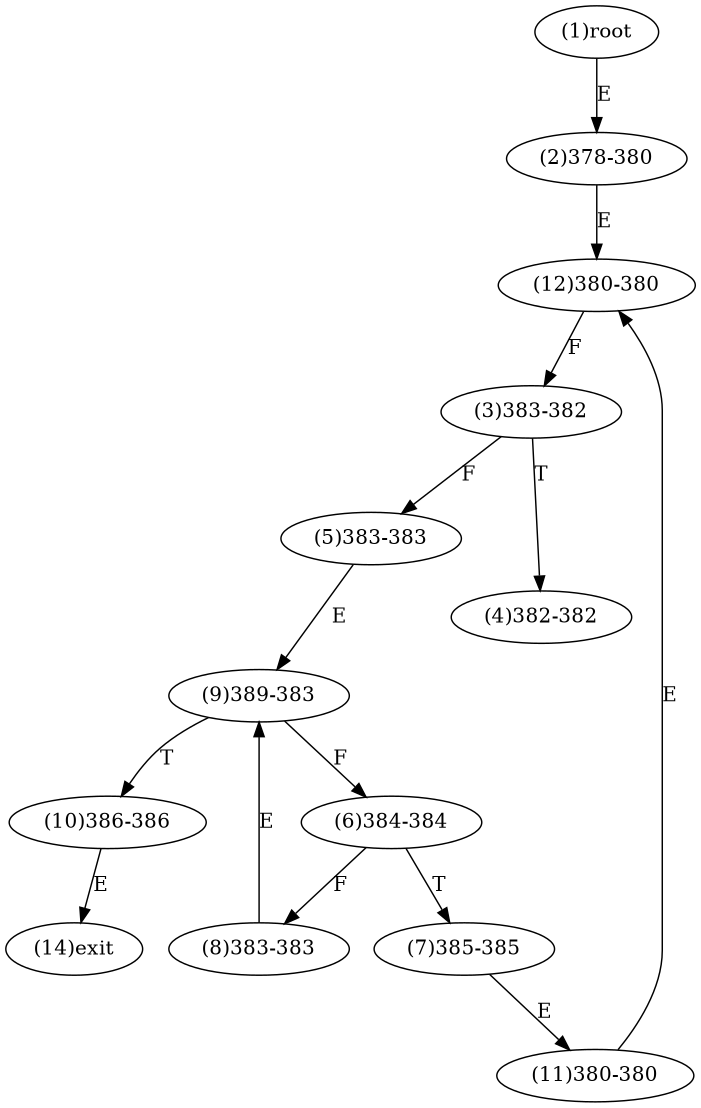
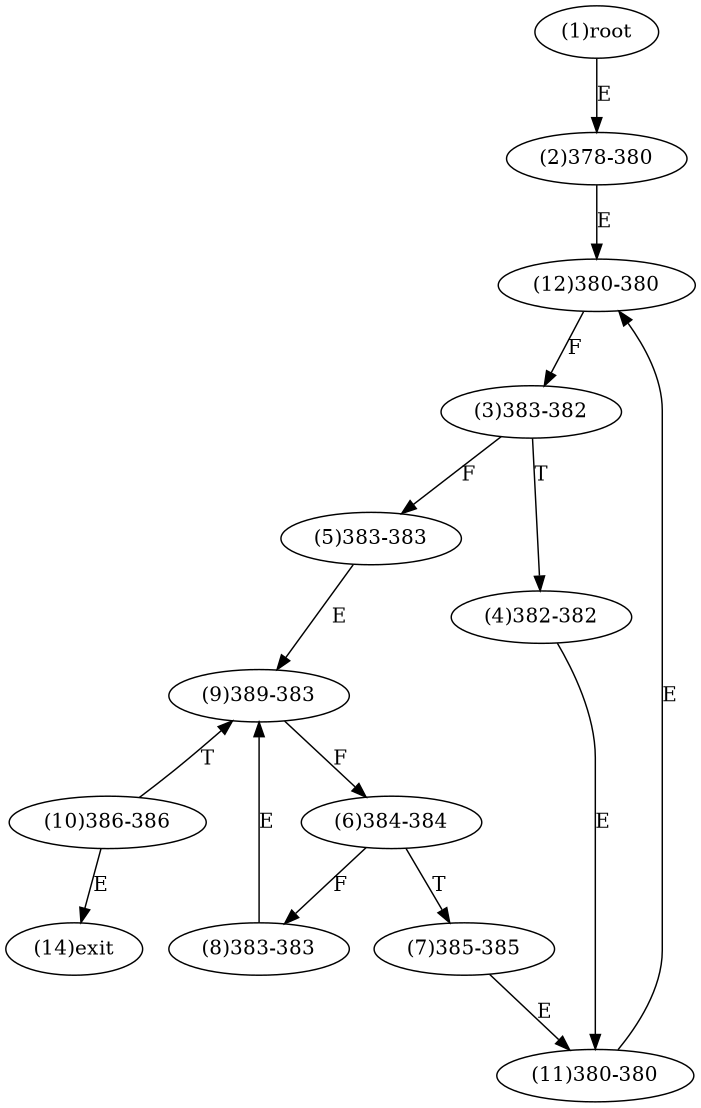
edge "(9)389-383" -> "(10)386-386": reversed
edge "(4)382-382" -> "(11)380-380": added, label "E"
